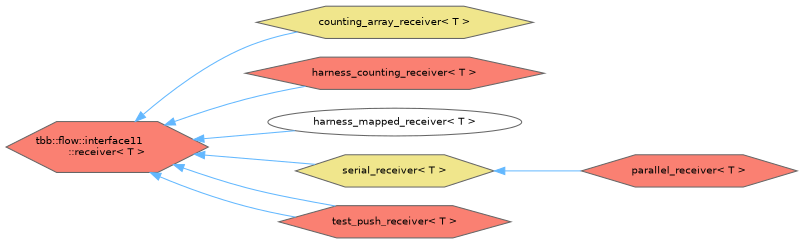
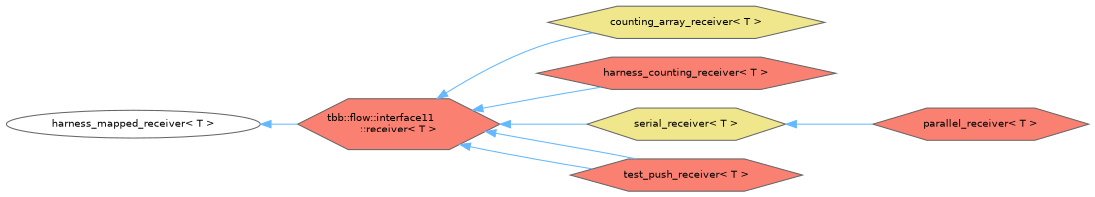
edge "harness_mapped_receiver< T >" -> "tbb::flow::interface11 ::receiver< T >": reversed
